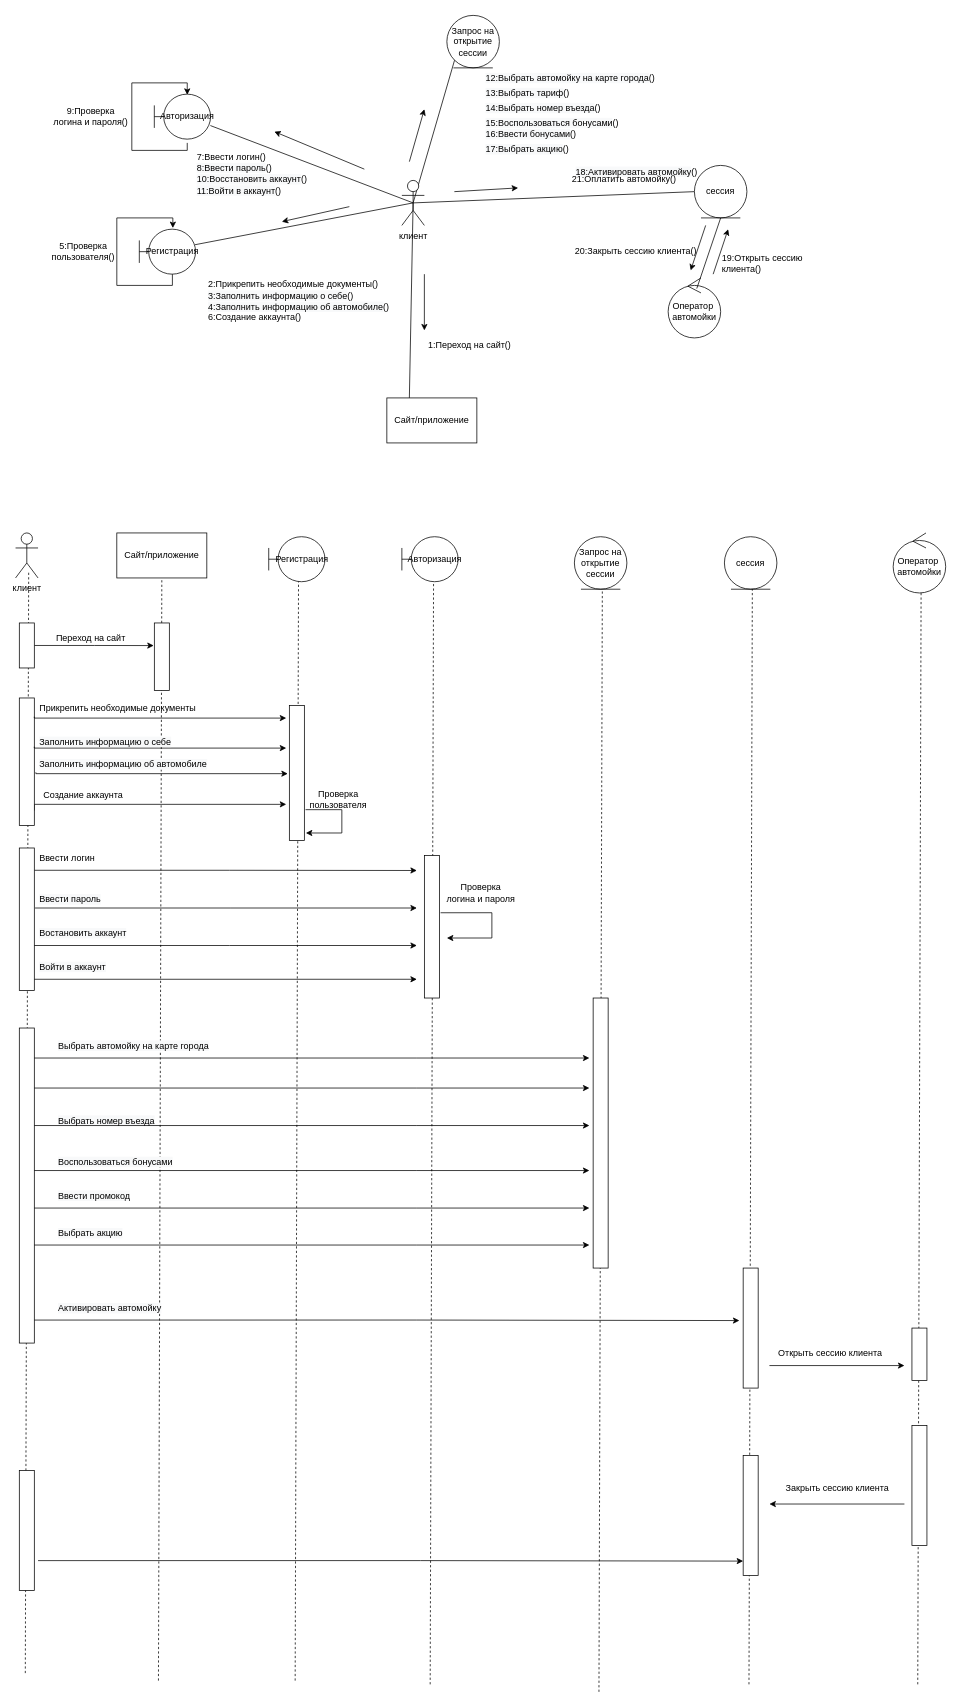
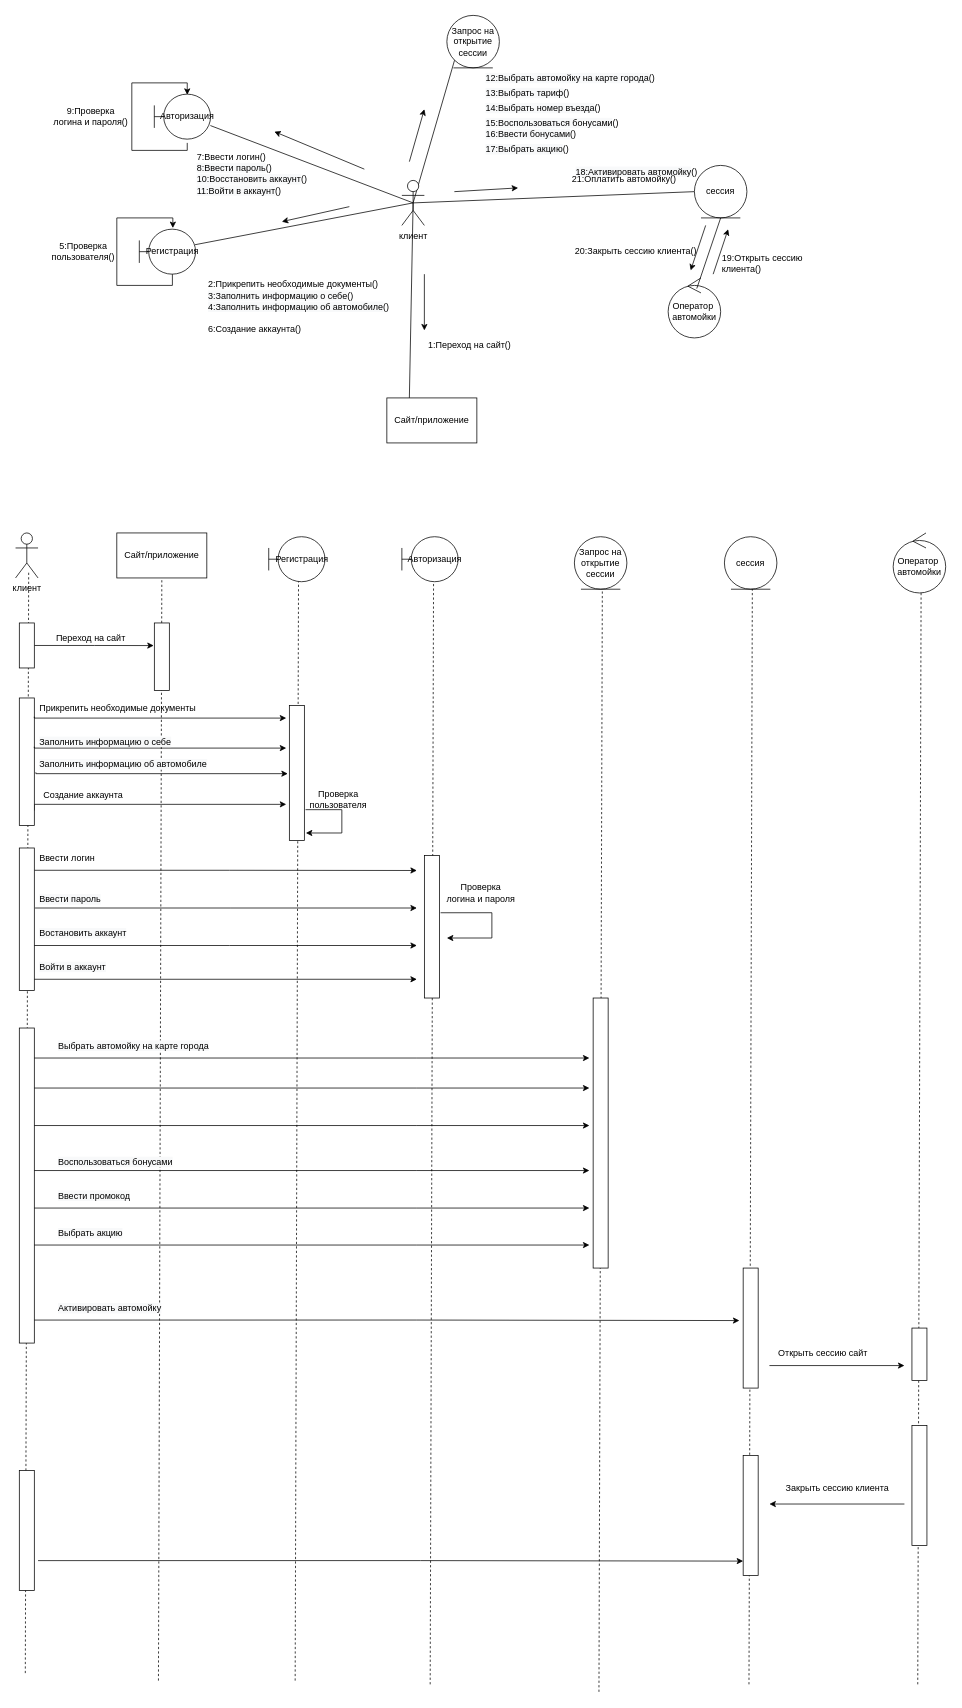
node "6:Создание аккаунта()": moved (259, 318) -> (259, 329)
node "Выбрать номер въезда": removed
node "Открыть сессию клиента": label "Открыть сессию клиента" -> "Открыть сессию сайт"
